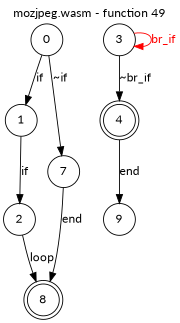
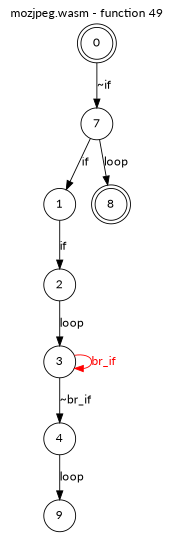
node "0": shape circle -> doublecircle
edge "0" -> "1": now "7" -> "1"
node "4": shape doublecircle -> circle
edge "4" -> "9": label "end" -> "loop"
edge "7" -> "8": label "end" -> "loop"
edge "2" -> "8": now "2" -> "3"
